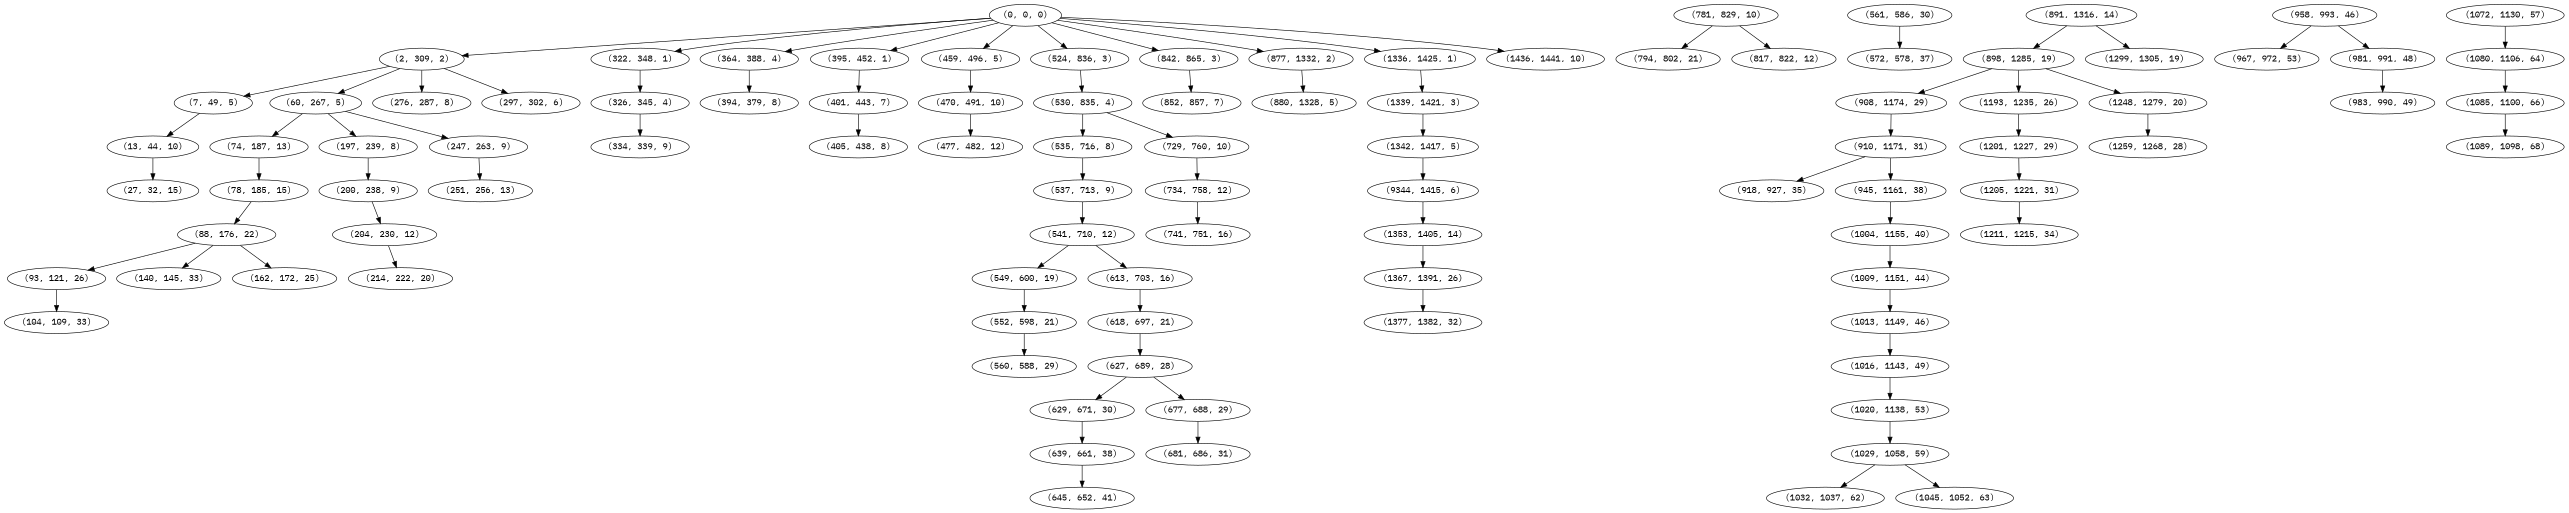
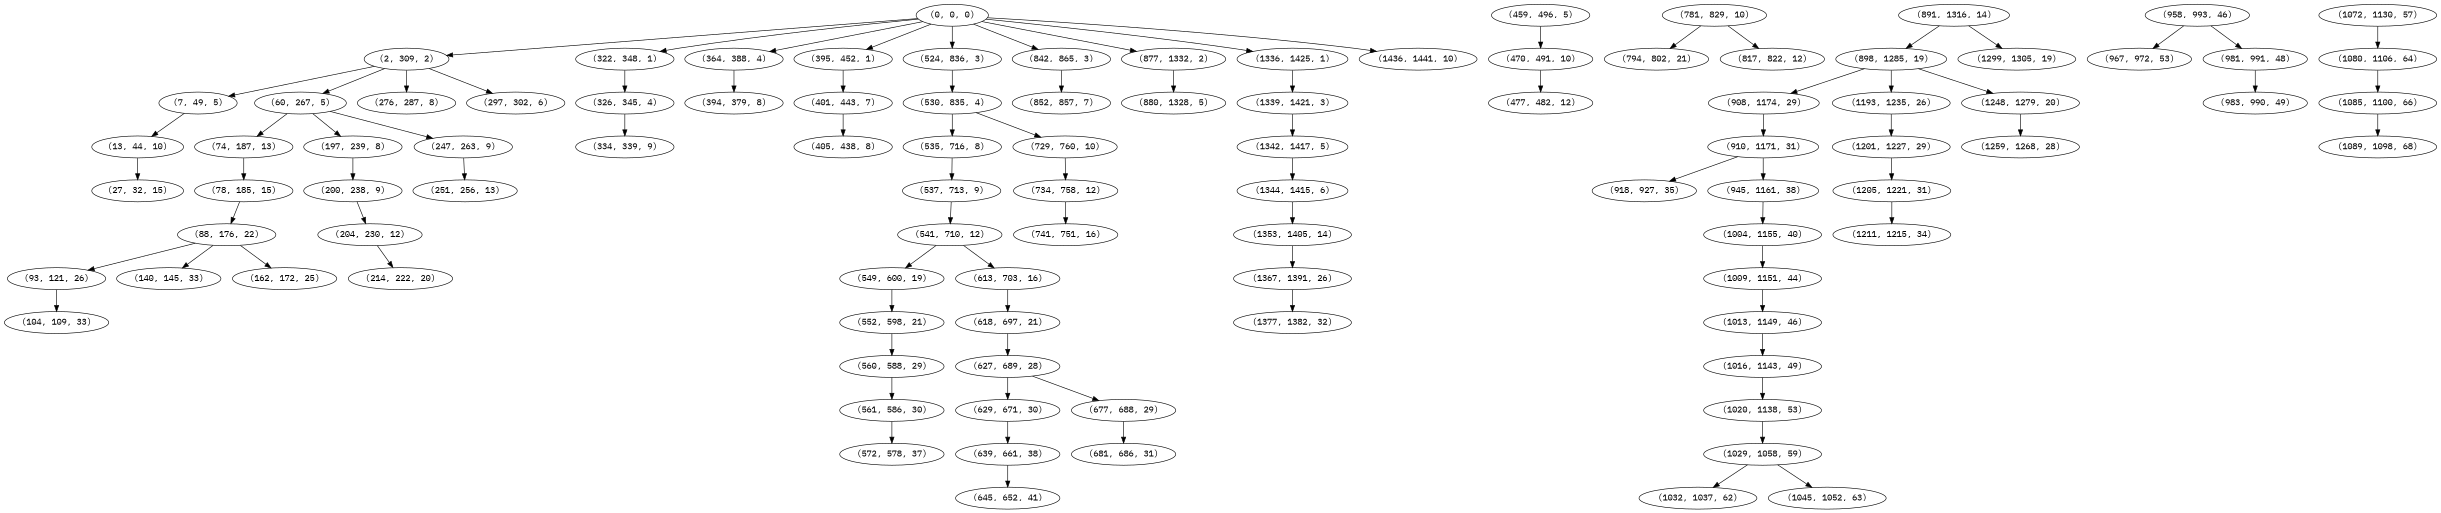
edge "(0, 0, 0)" -> "(459, 496, 5)": removed
node "(9344, 1415, 6)": label "(9344, 1415, 6)" -> "(1344, 1415, 6)"
edge "(560, 588, 29)" -> "(561, 586, 30)": added
